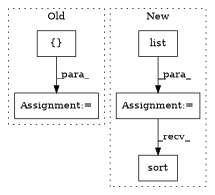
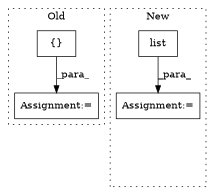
node "sort": removed
